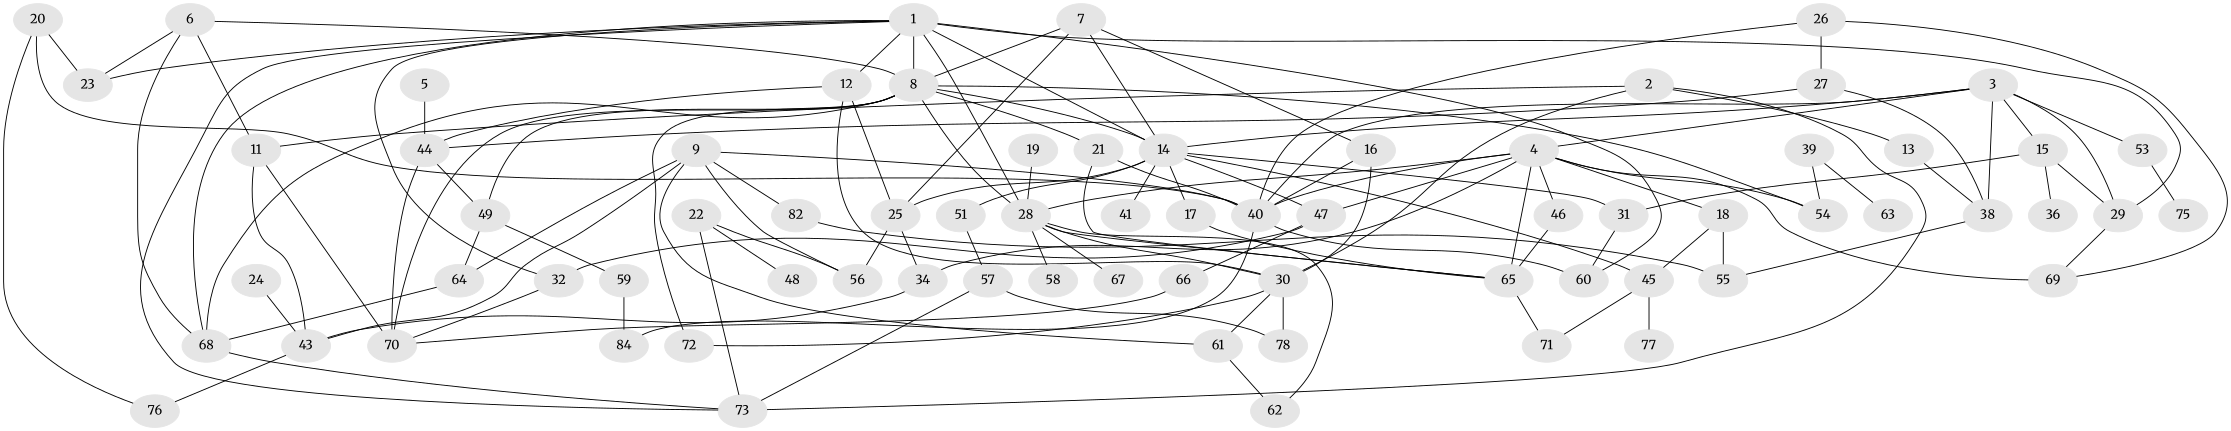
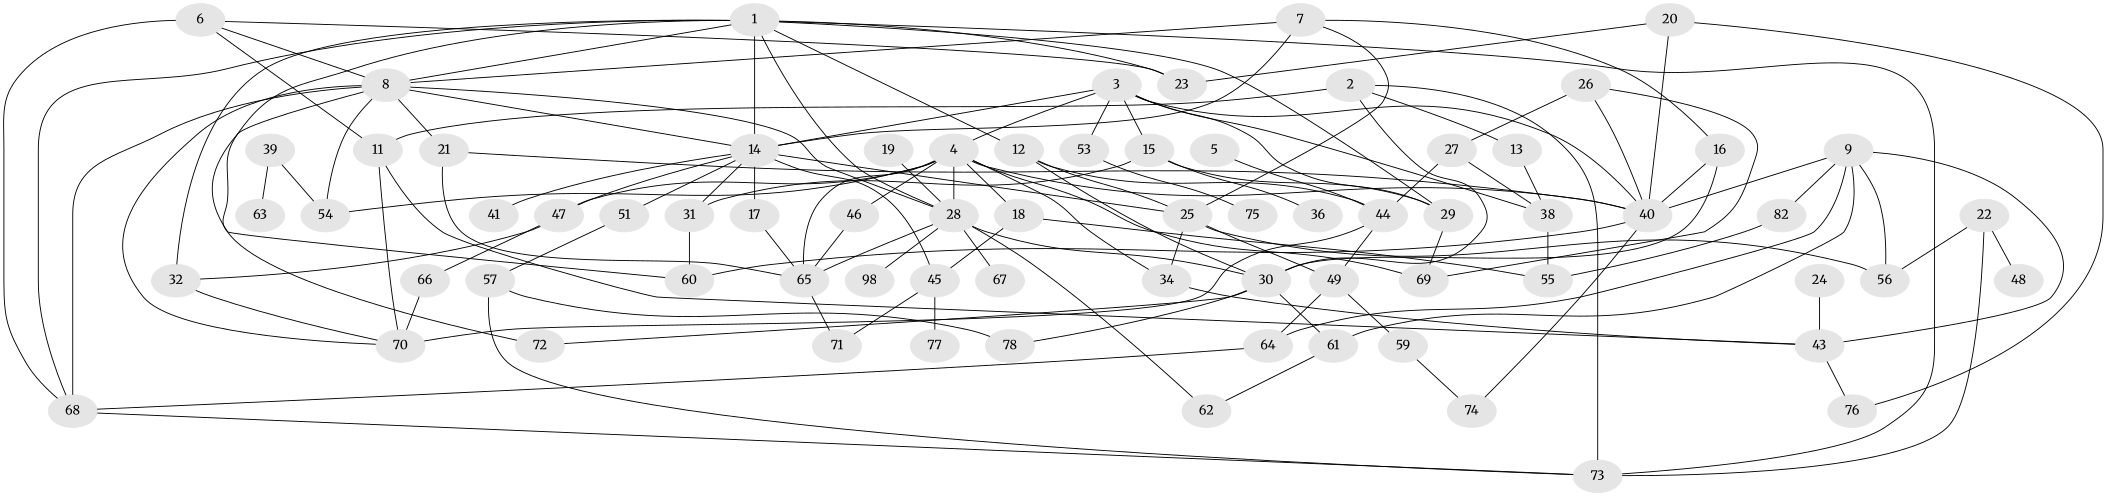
edge "8" -- "49": now "25" -- "49"
node "58": label "58" -> "98"
node "84": label "84" -> "74"
